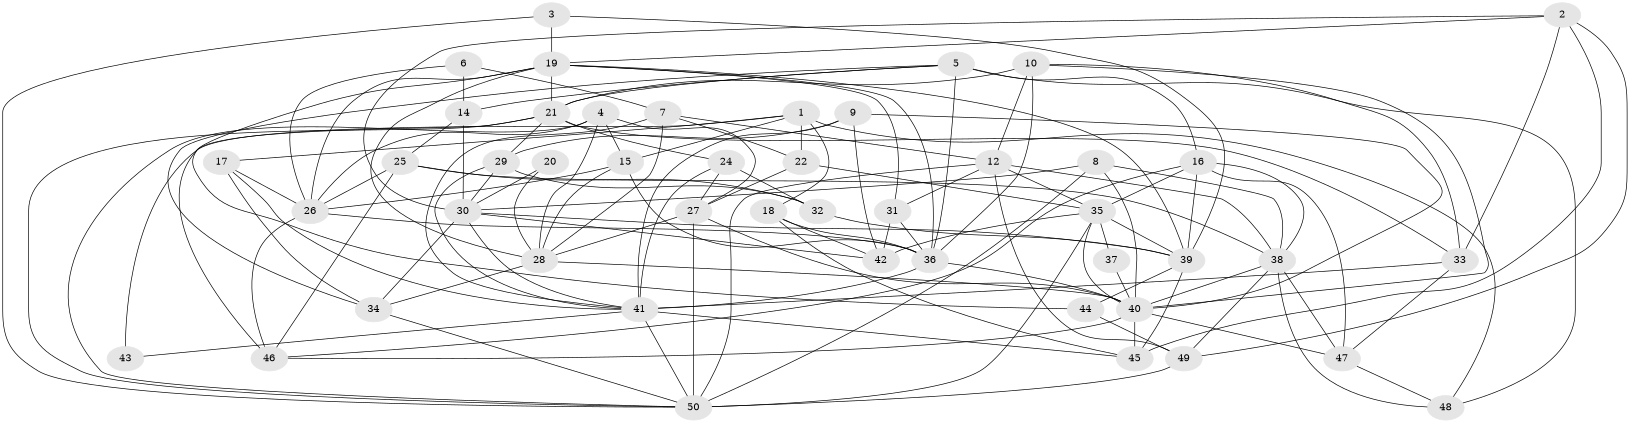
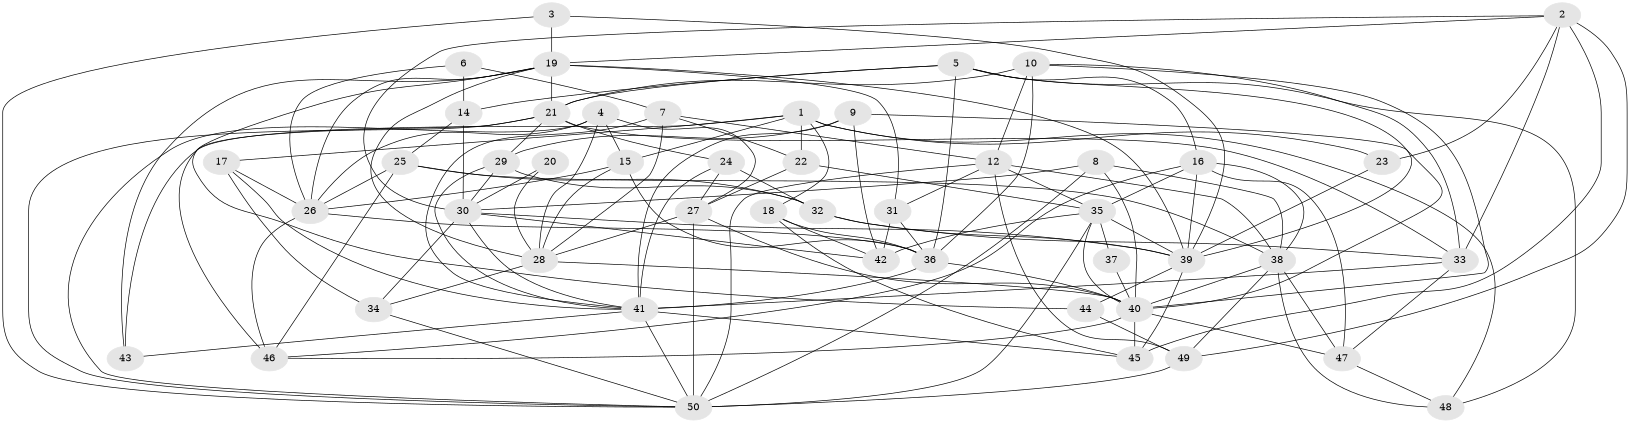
edge "19" -- "36": now "19" -- "43"
edge "5" -- "34": now "5" -- "39"
node "23": added
edge "32" -- "33": added
